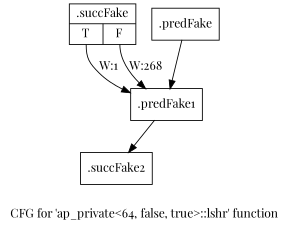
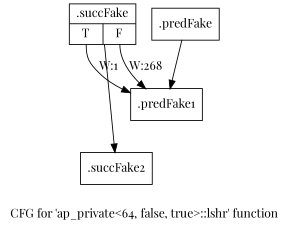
edge ".predFake1" -> ".succFake2": now ".succFake" -> ".succFake2"
